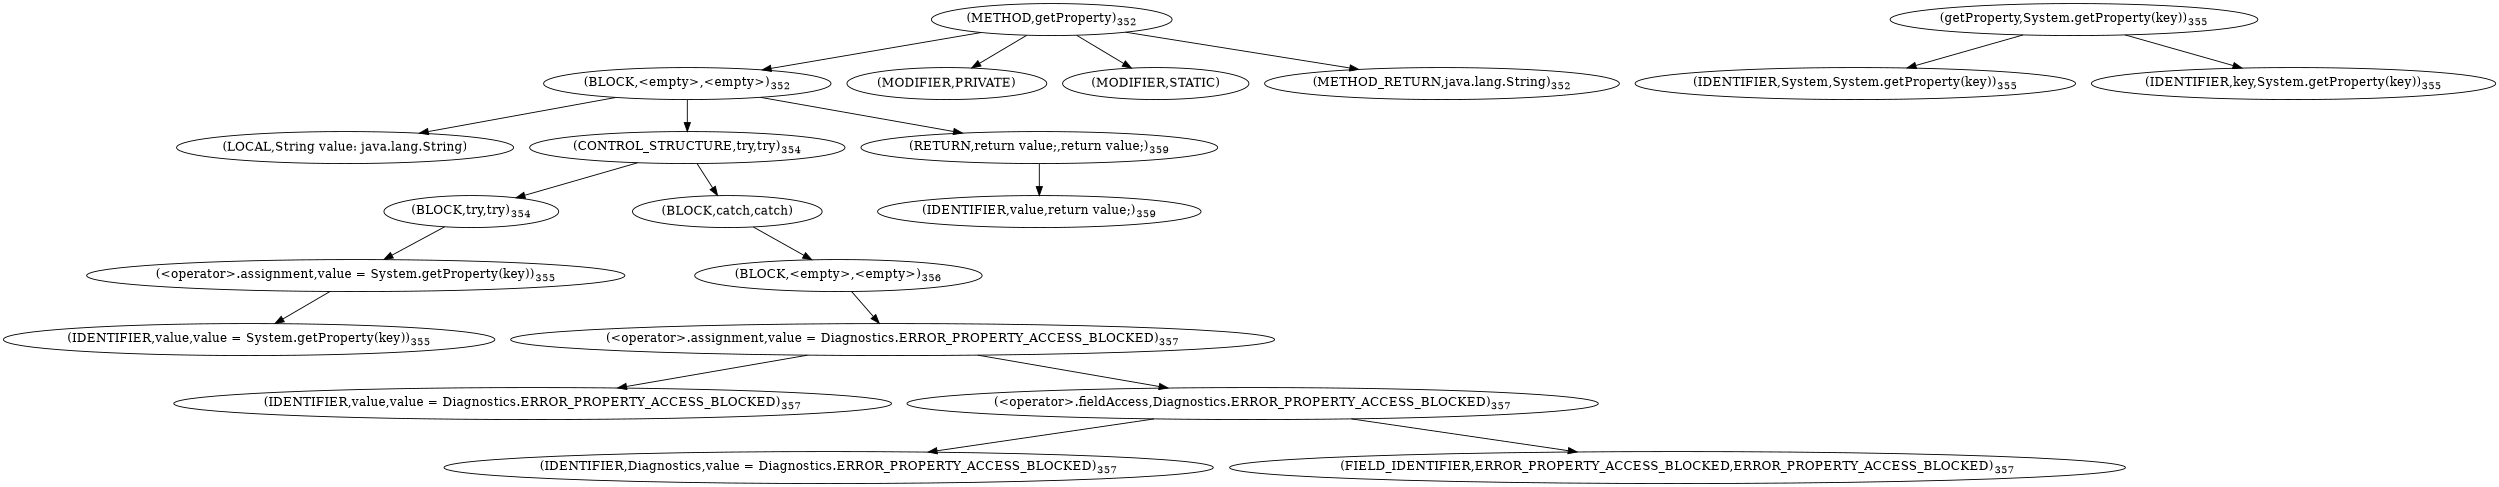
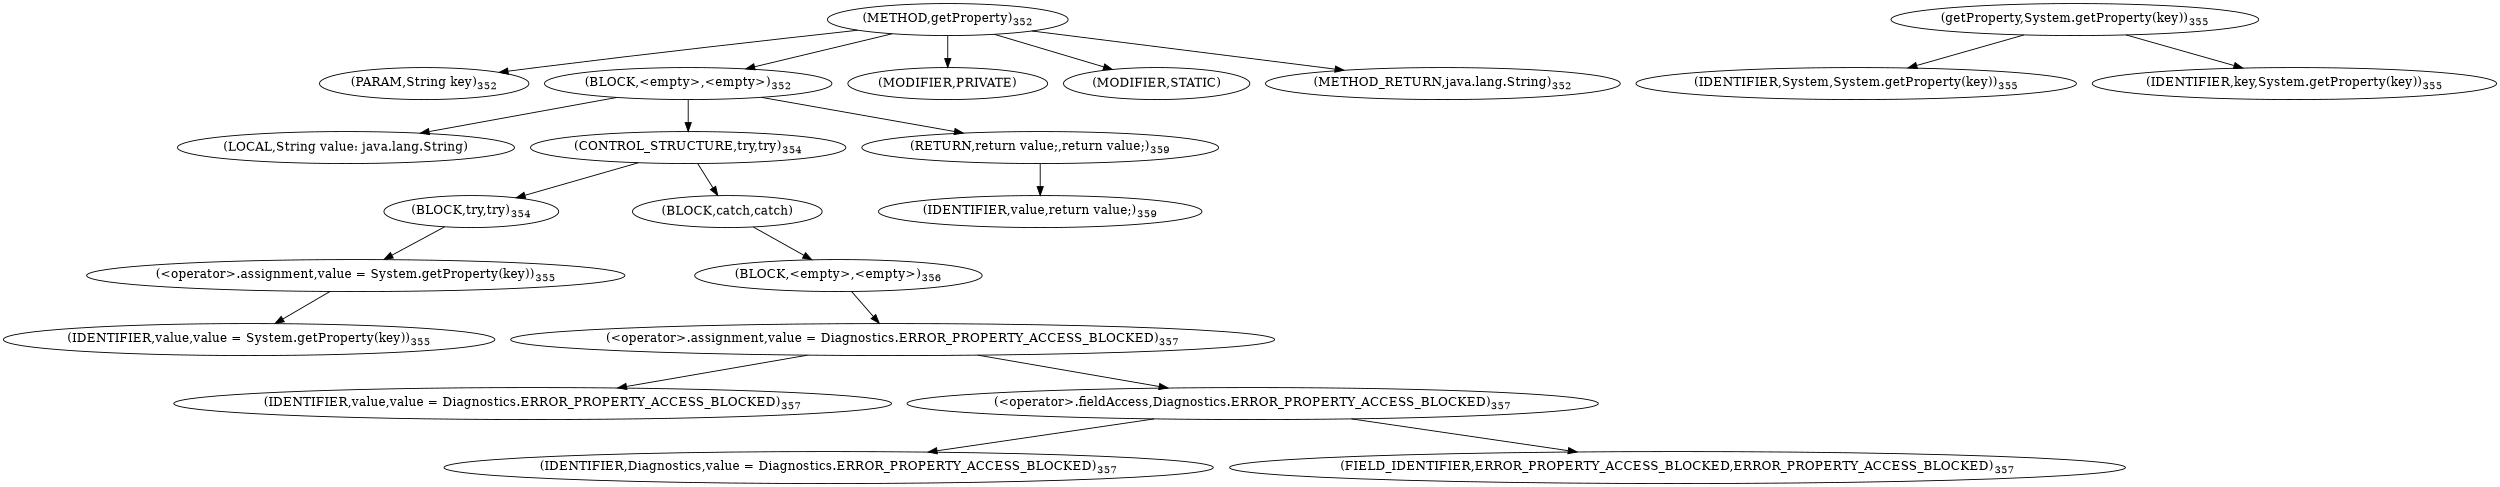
node "(PARAM,String key)": added
